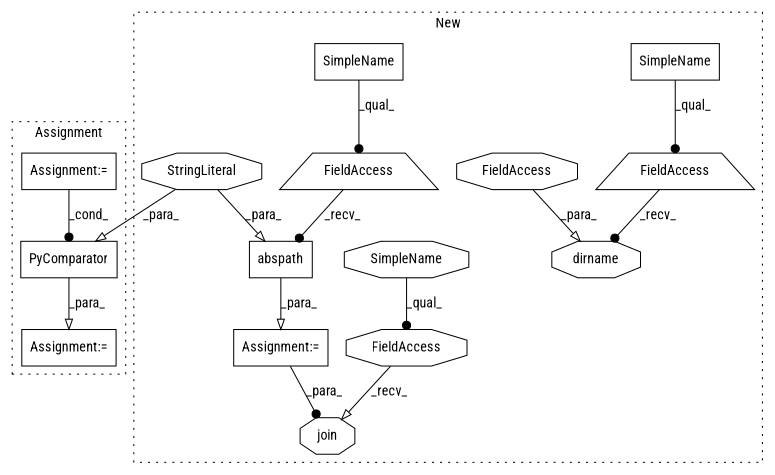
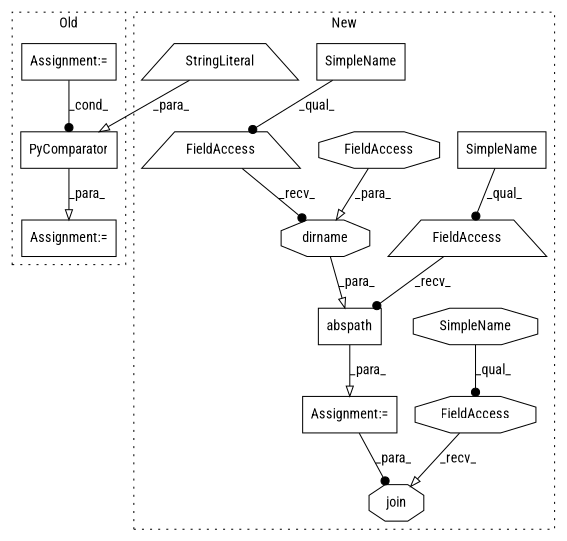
cluster "Assignment": label "Assignment" -> "Old"
node "StringLiteral": shape octagon -> trapezium
edge "StringLiteral" -> "abspath": now "dirname" -> "abspath"
